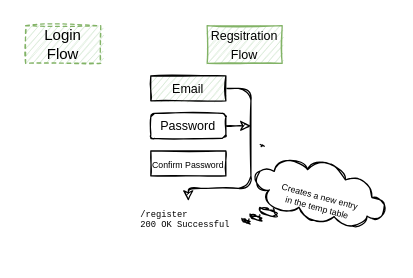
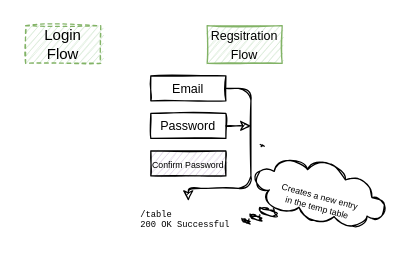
node "Email": fillcolor #d5e8d4 -> #ffffff
node "Password": shape rounded rectangle -> rectangle
node "Confirm Password": fillcolor #ffffff -> #e1d5e7
node "/register 200 OK Successful": label "/register 200 OK Successful" -> "/table 200 OK Successful"
